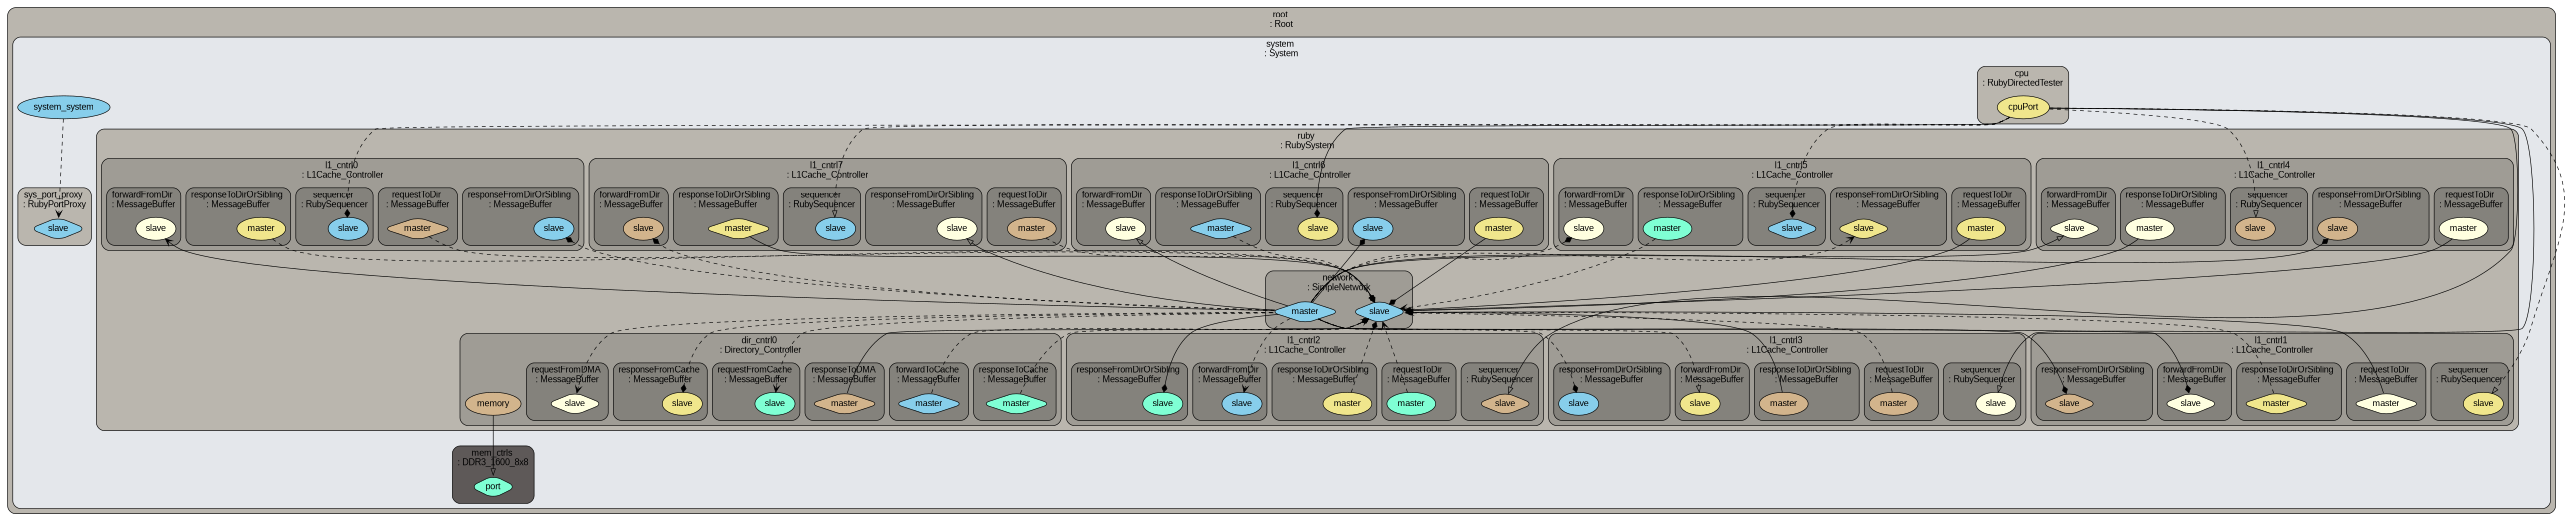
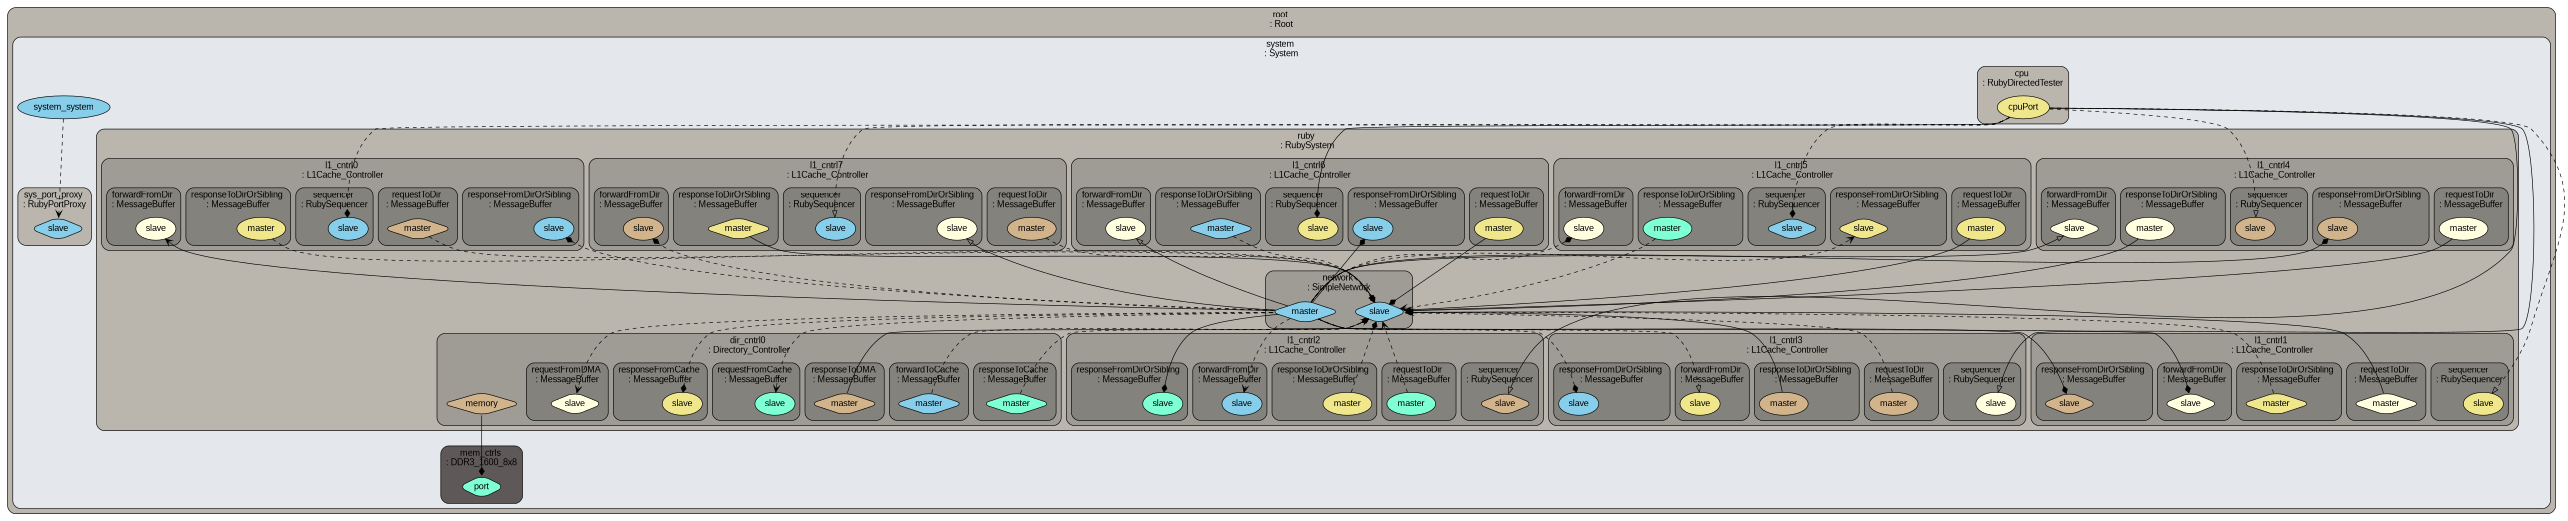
node "memory": shape ellipse -> diamond
edge "memory" -> "port": arrowhead onormal -> diamond
